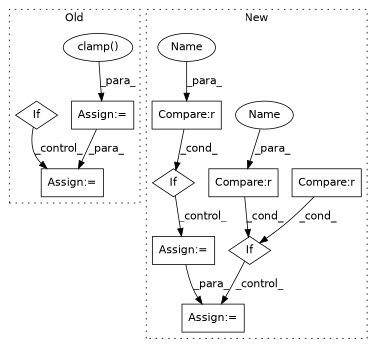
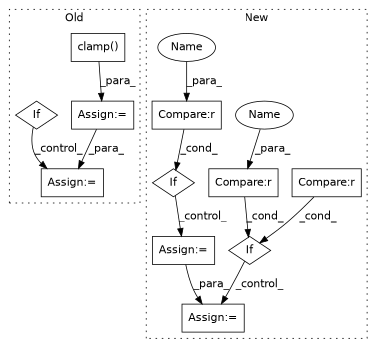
node "clamp()": shape ellipse -> box
